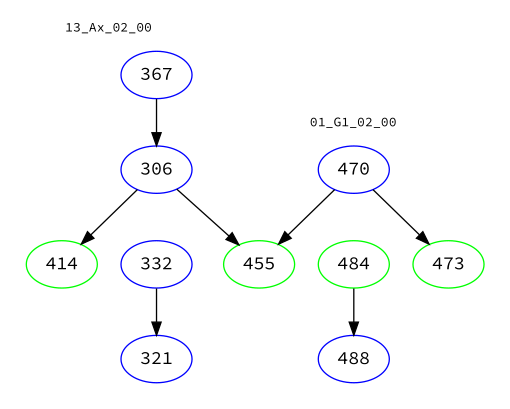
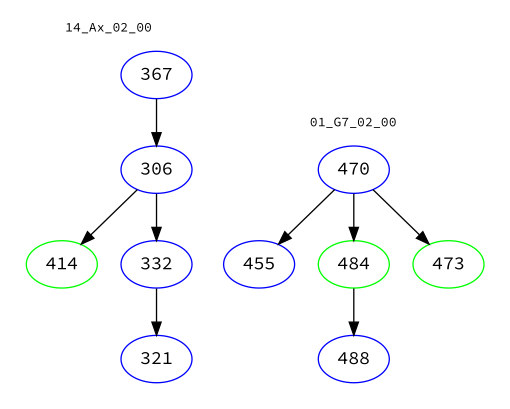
cluster "13_Ax_02_00": label "13_Ax_02_00" -> "14_Ax_02_00"
cluster "01_G1_02_00": label "01_G1_02_00" -> "01_G7_02_00"
edge "306" -> "455": now "306" -> "332"
edge "470" -> "484": added
node "455": color green -> blue
